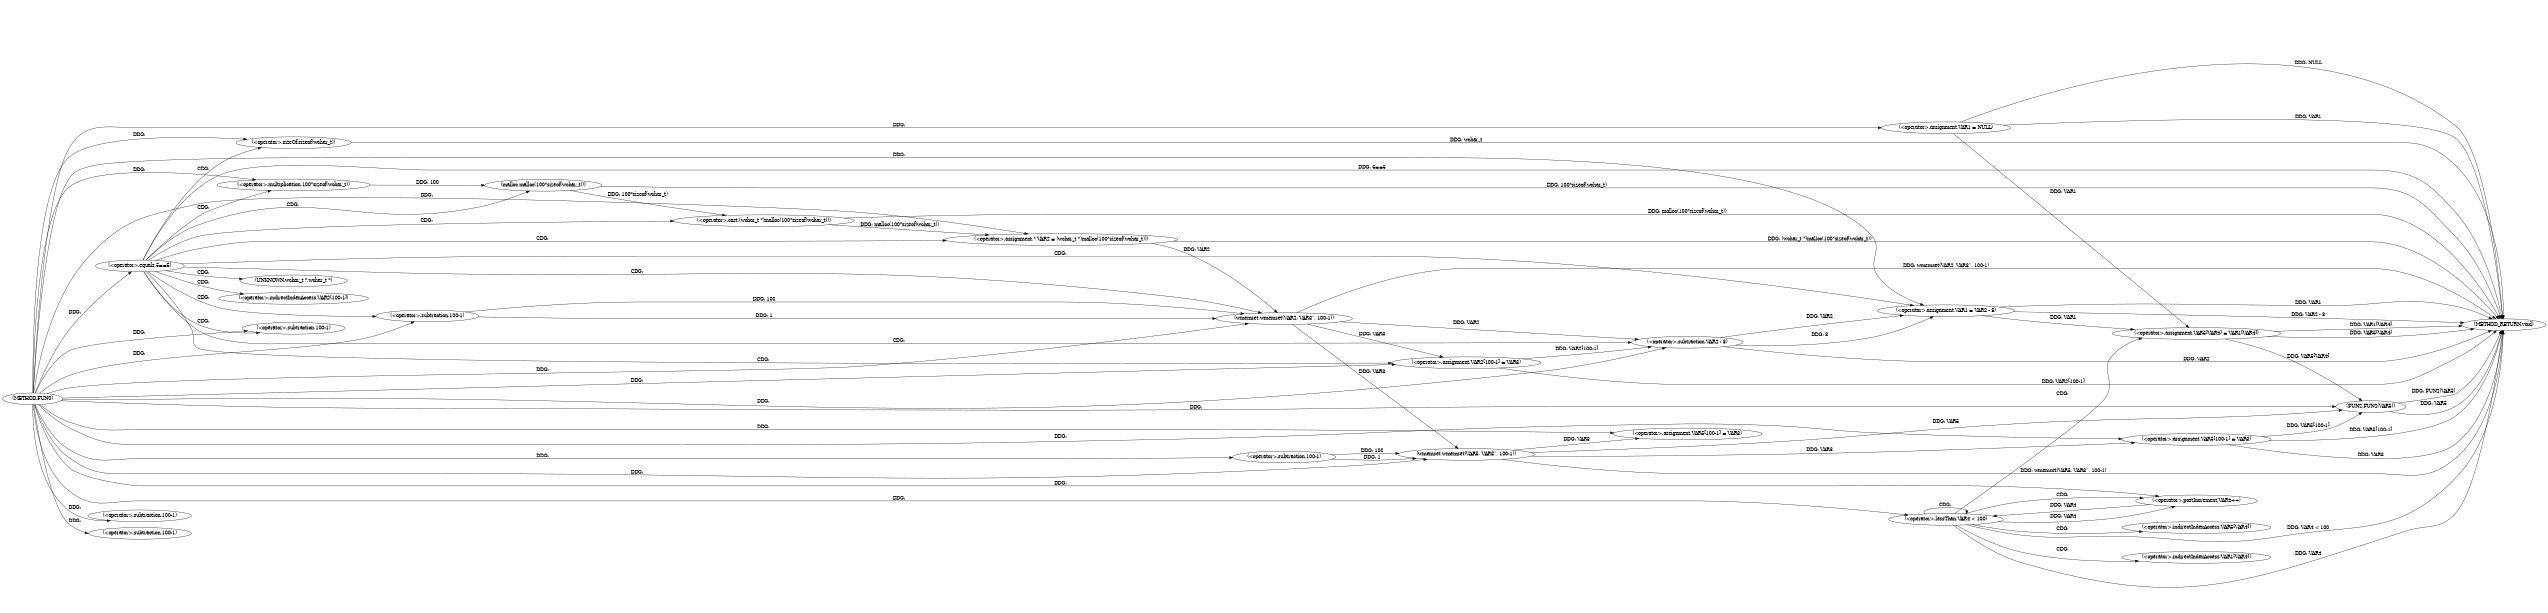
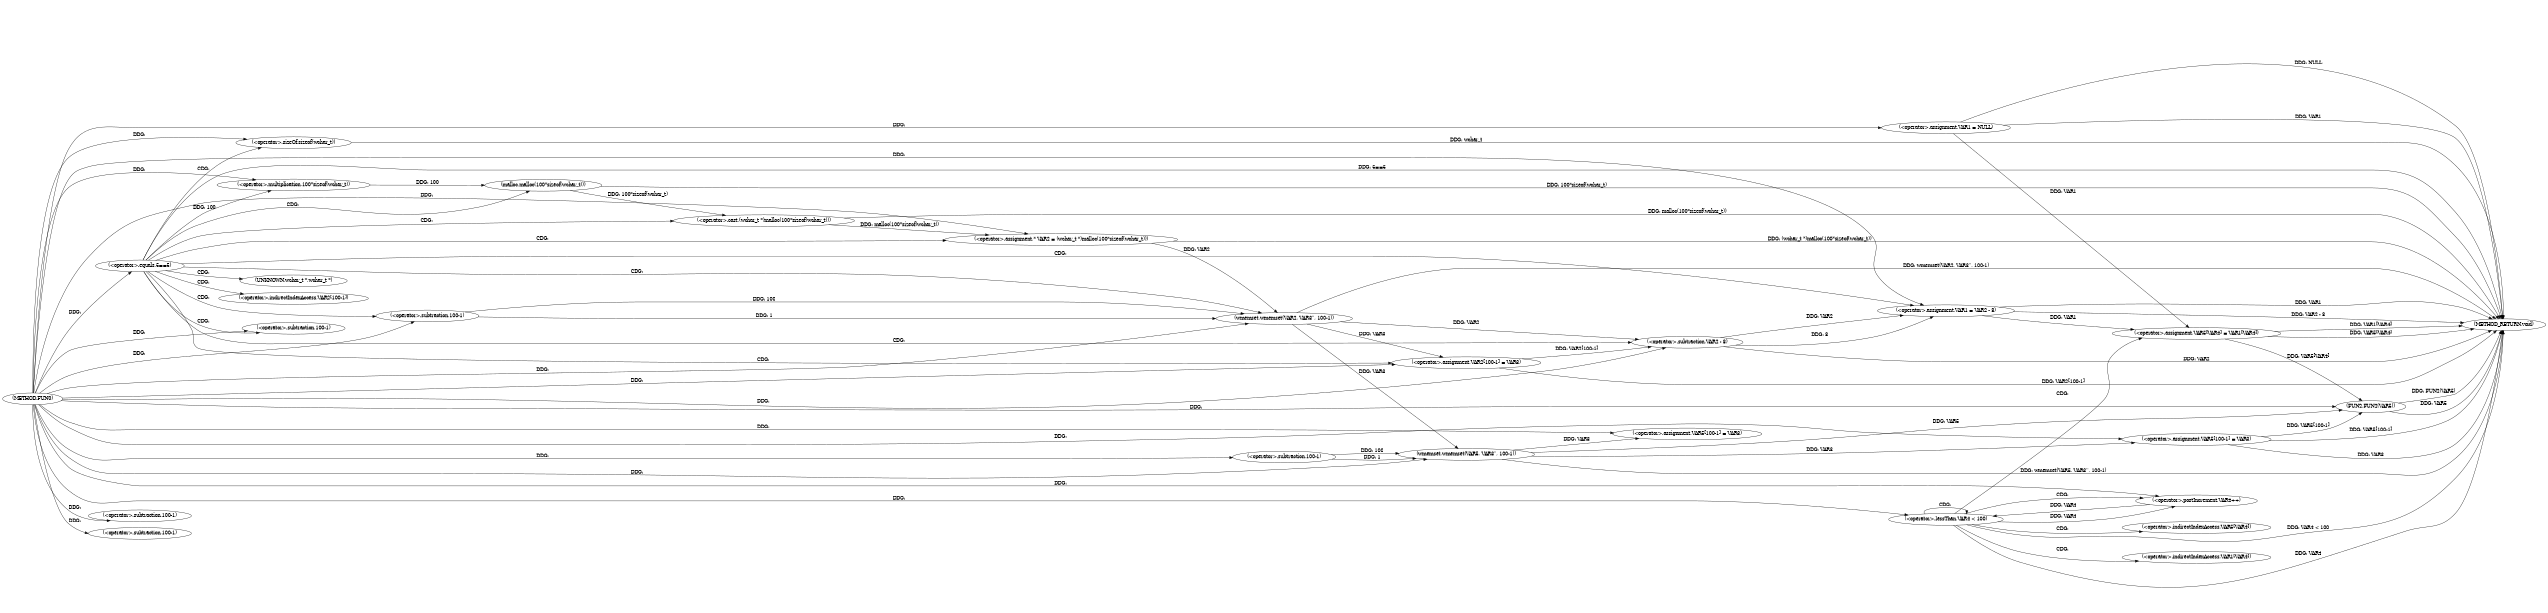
edge "(<operator>.equals,5==5)" -> "(<operator>.multiplication,100*sizeof(wchar_t))": label "CDG: " -> "DDG: 100"
